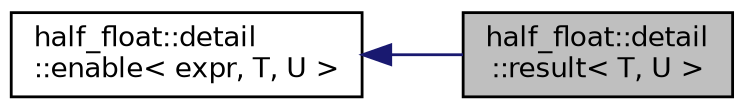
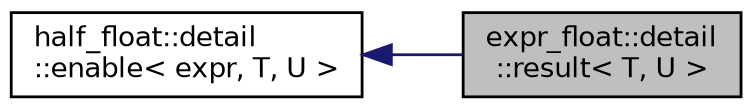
node "half_float::detail ::result< T, U >": label "half_float::detail ::result< T, U >" -> "expr_float::detail ::result< T, U >"
